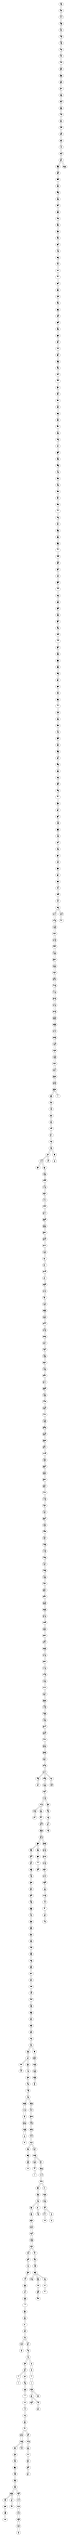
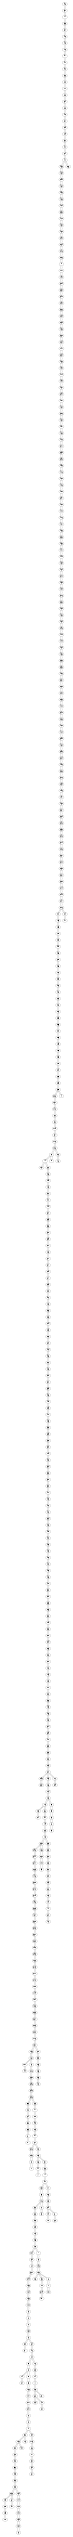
node "13": added
